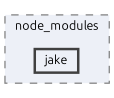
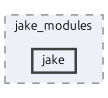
cluster "node_modules": label "node_modules" -> "jake_modules"
